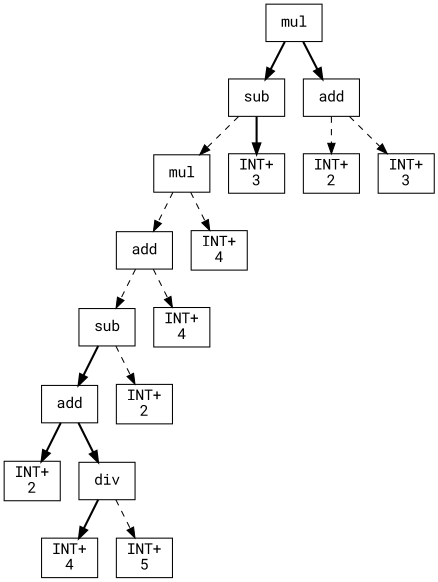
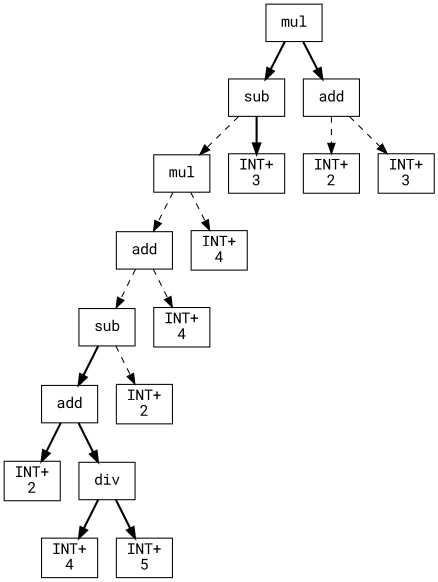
edge "div" -> "INT+ 5": style dashed -> bold
